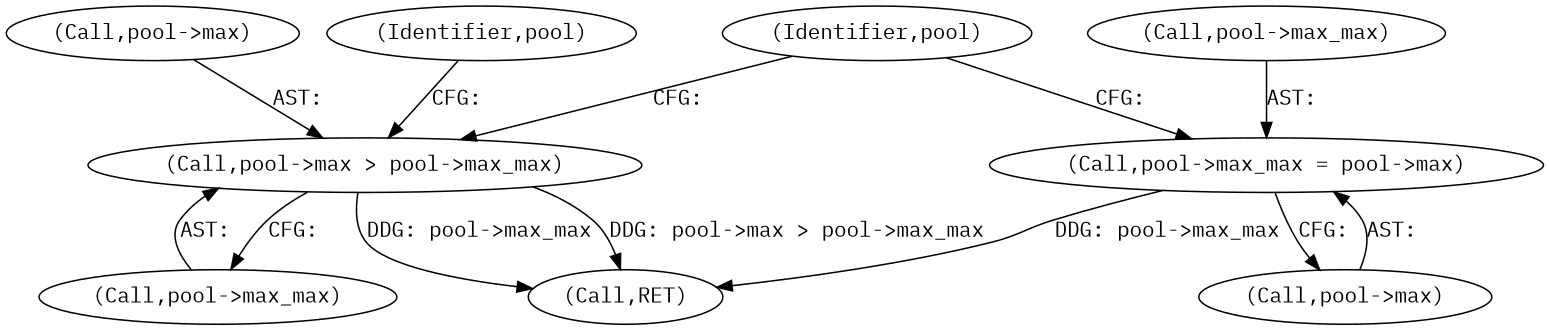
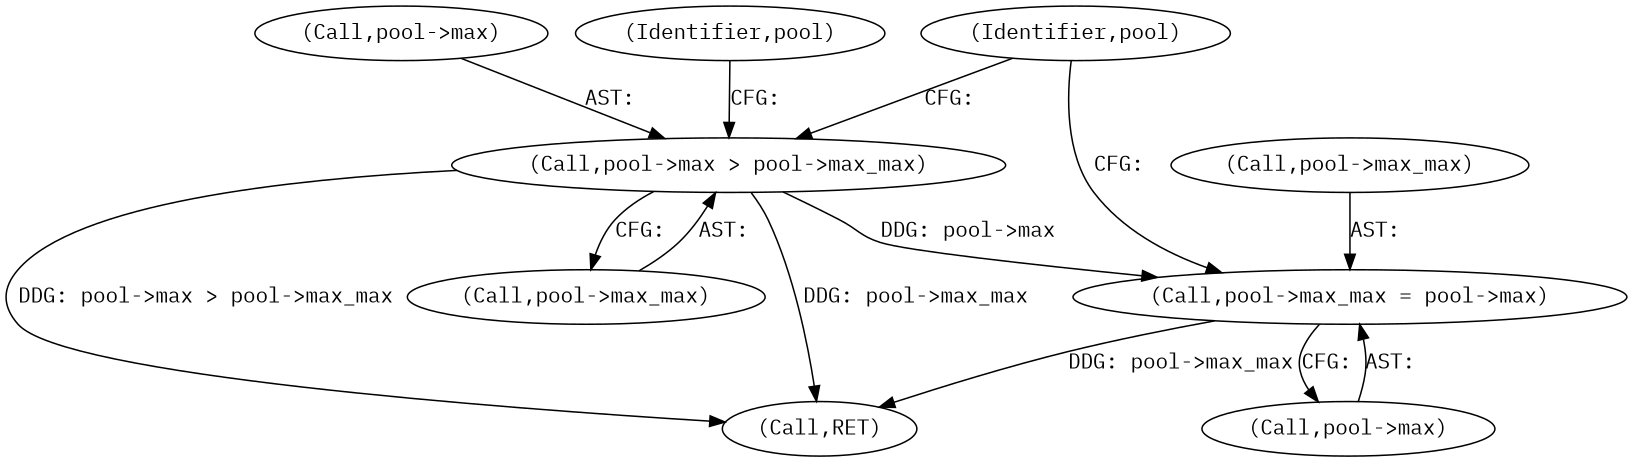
edge "(Call,pool->max > pool->max_max)" -> "(Call,pool->max_max = pool->max)": added, label "DDG: pool->max"
